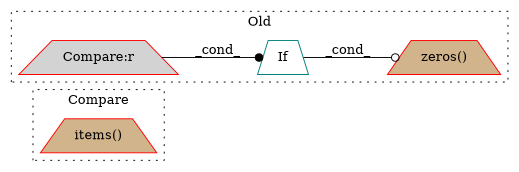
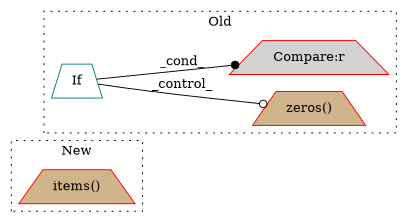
edge "If" -> "zeros()": label "_cond_" -> "_control_"
edge "Compare:r" -> "If": reversed
cluster "Compare": label "Compare" -> "New"
